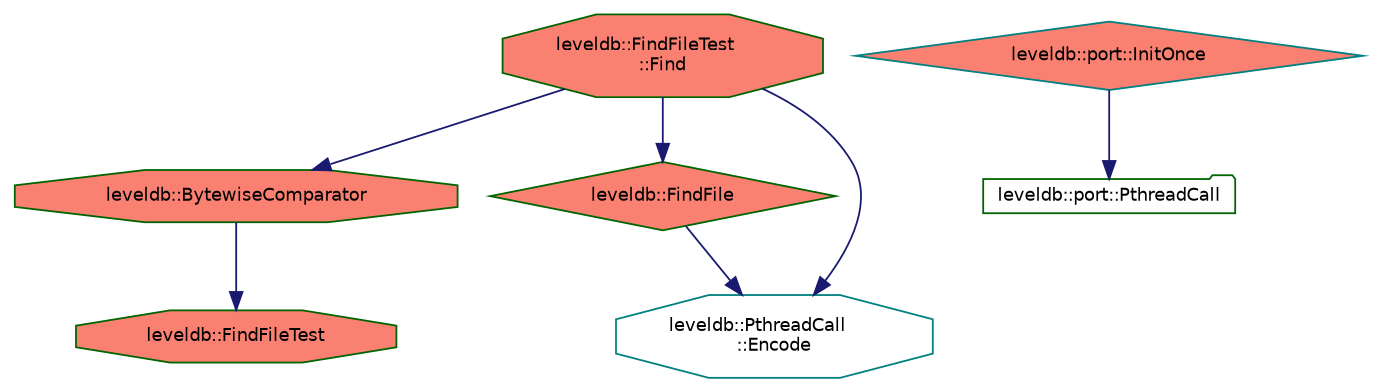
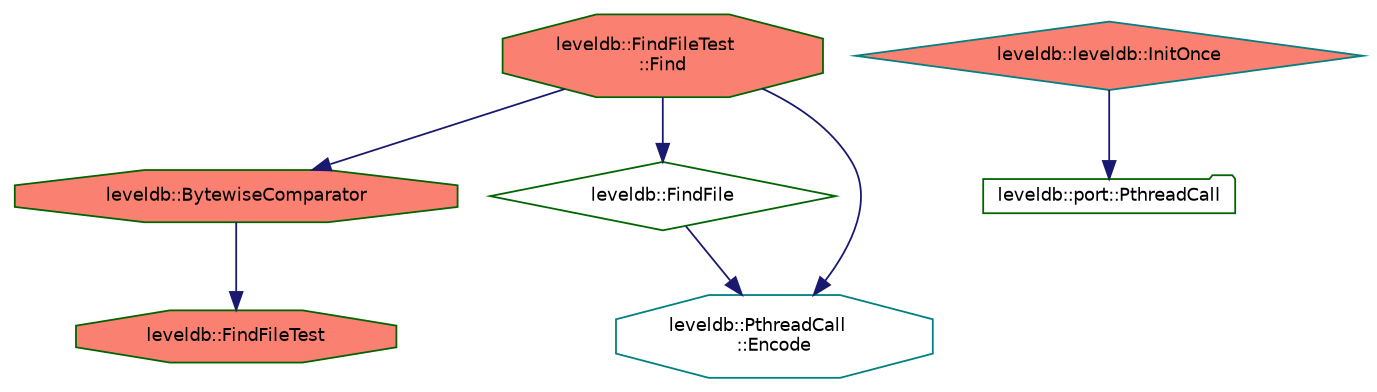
node "leveldb::port::InitOnce": label "leveldb::port::InitOnce" -> "leveldb::leveldb::InitOnce"
node "leveldb::FindFile": fillcolor salmon -> white
